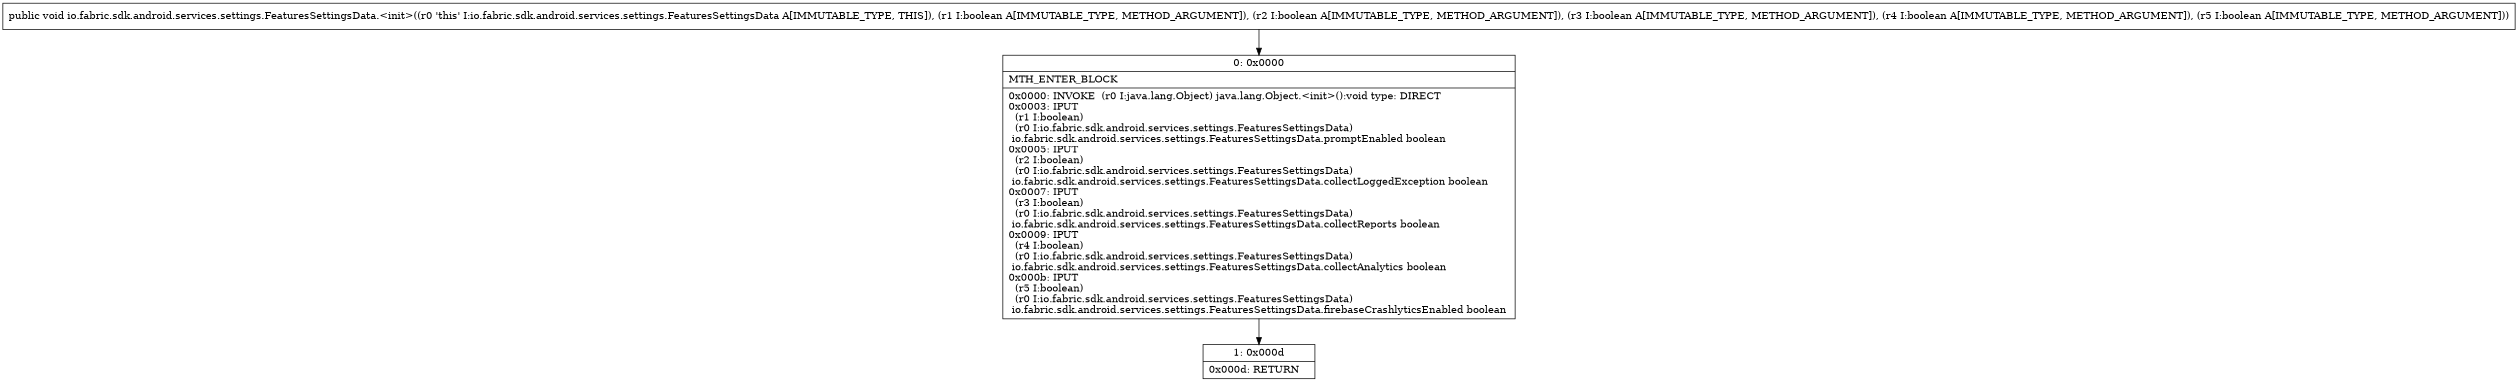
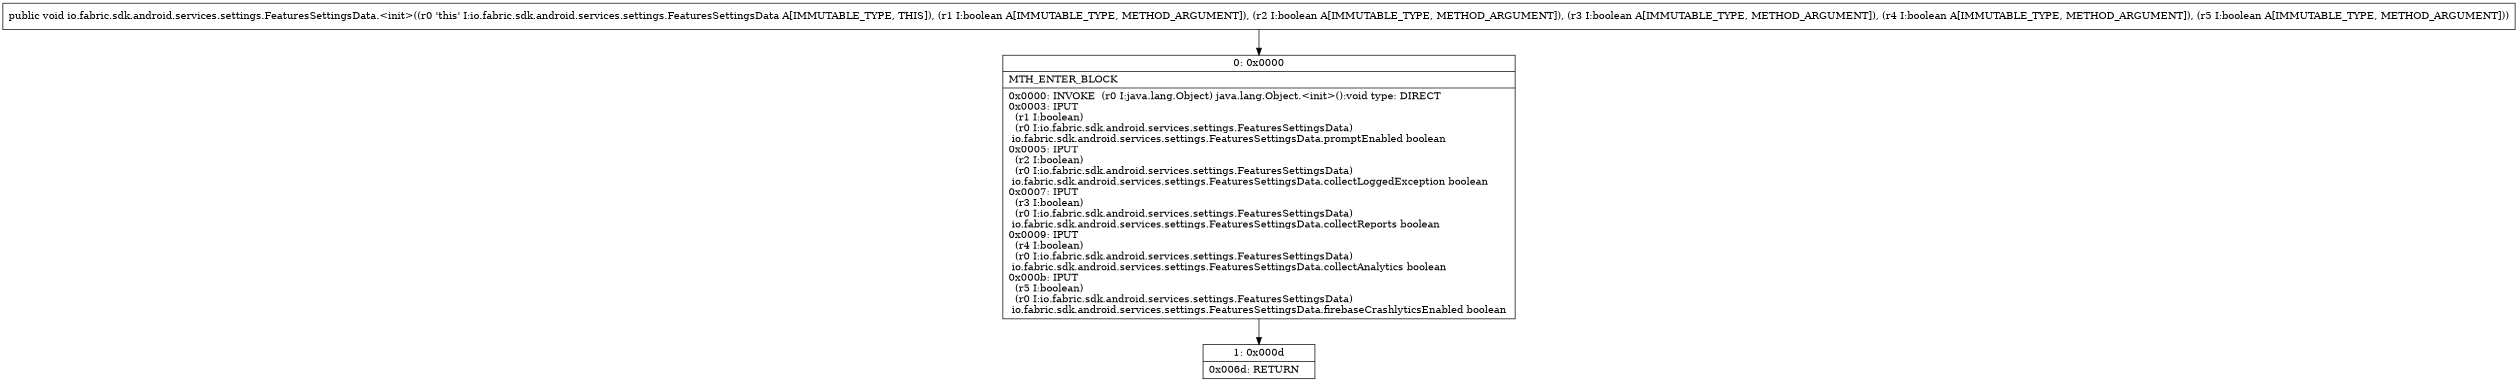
node "1: 0x000d": text "0x000d: RETURN" -> "0x006d: RETURN"
